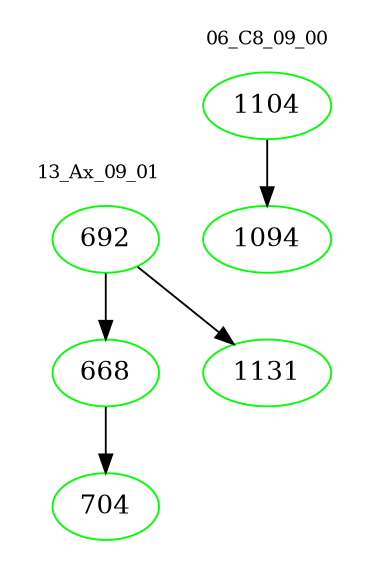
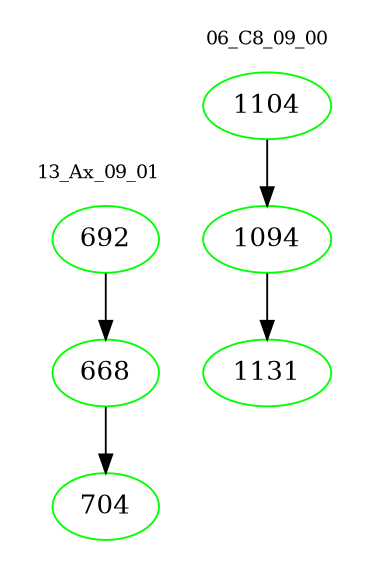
edge "692" -> "1131": now "1094" -> "1131"
